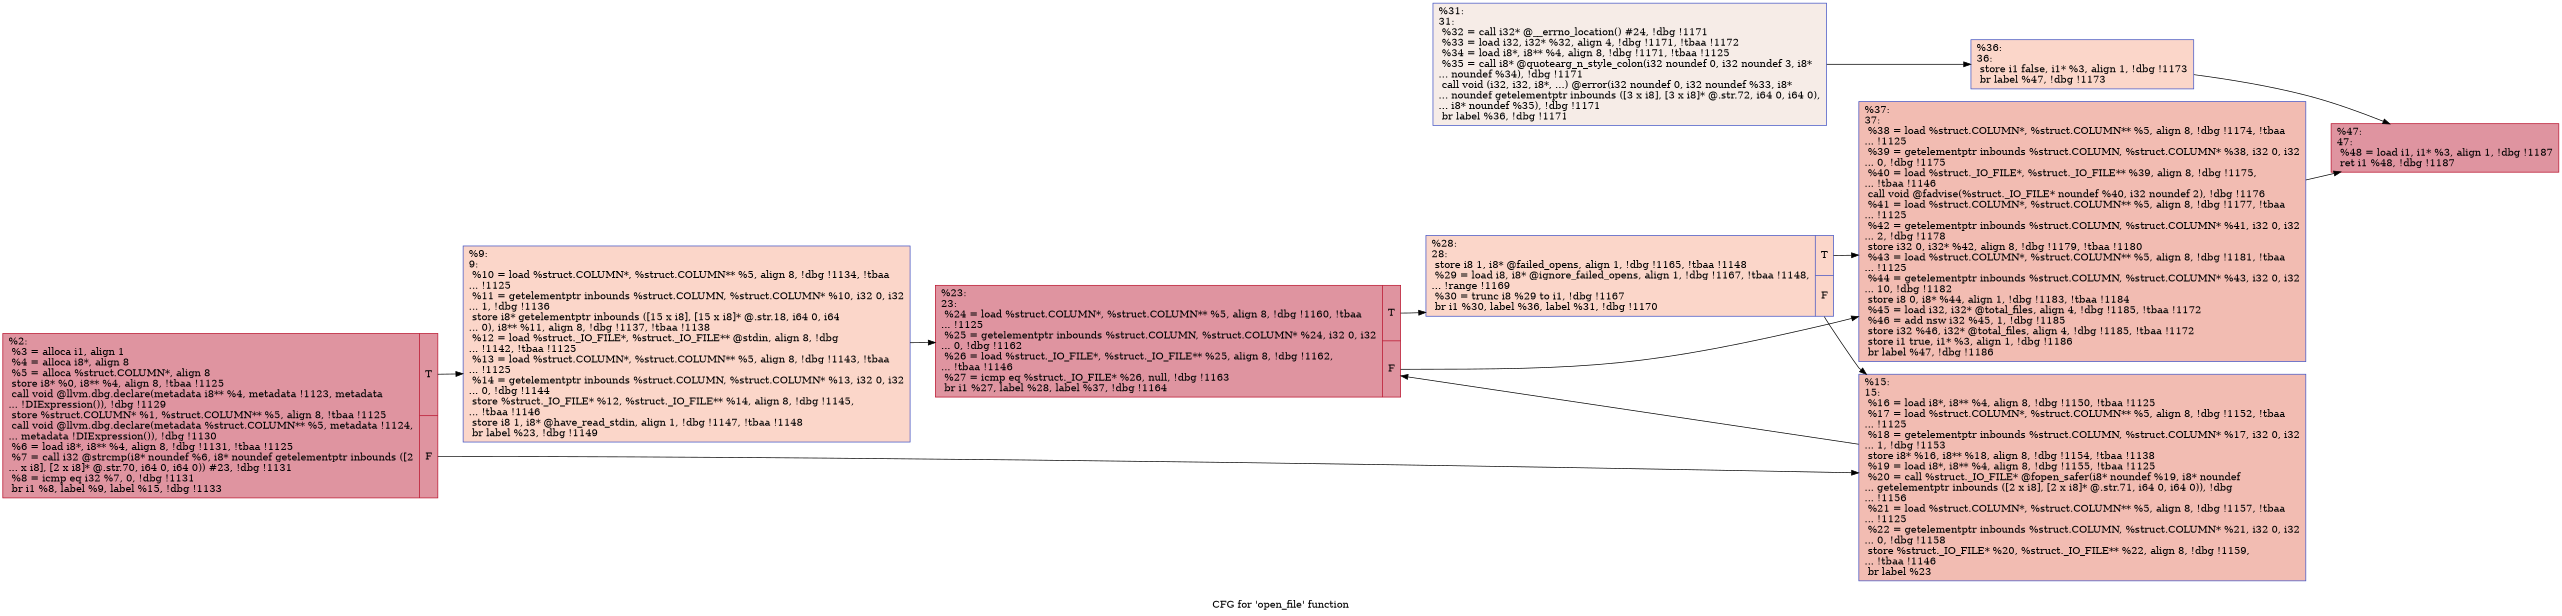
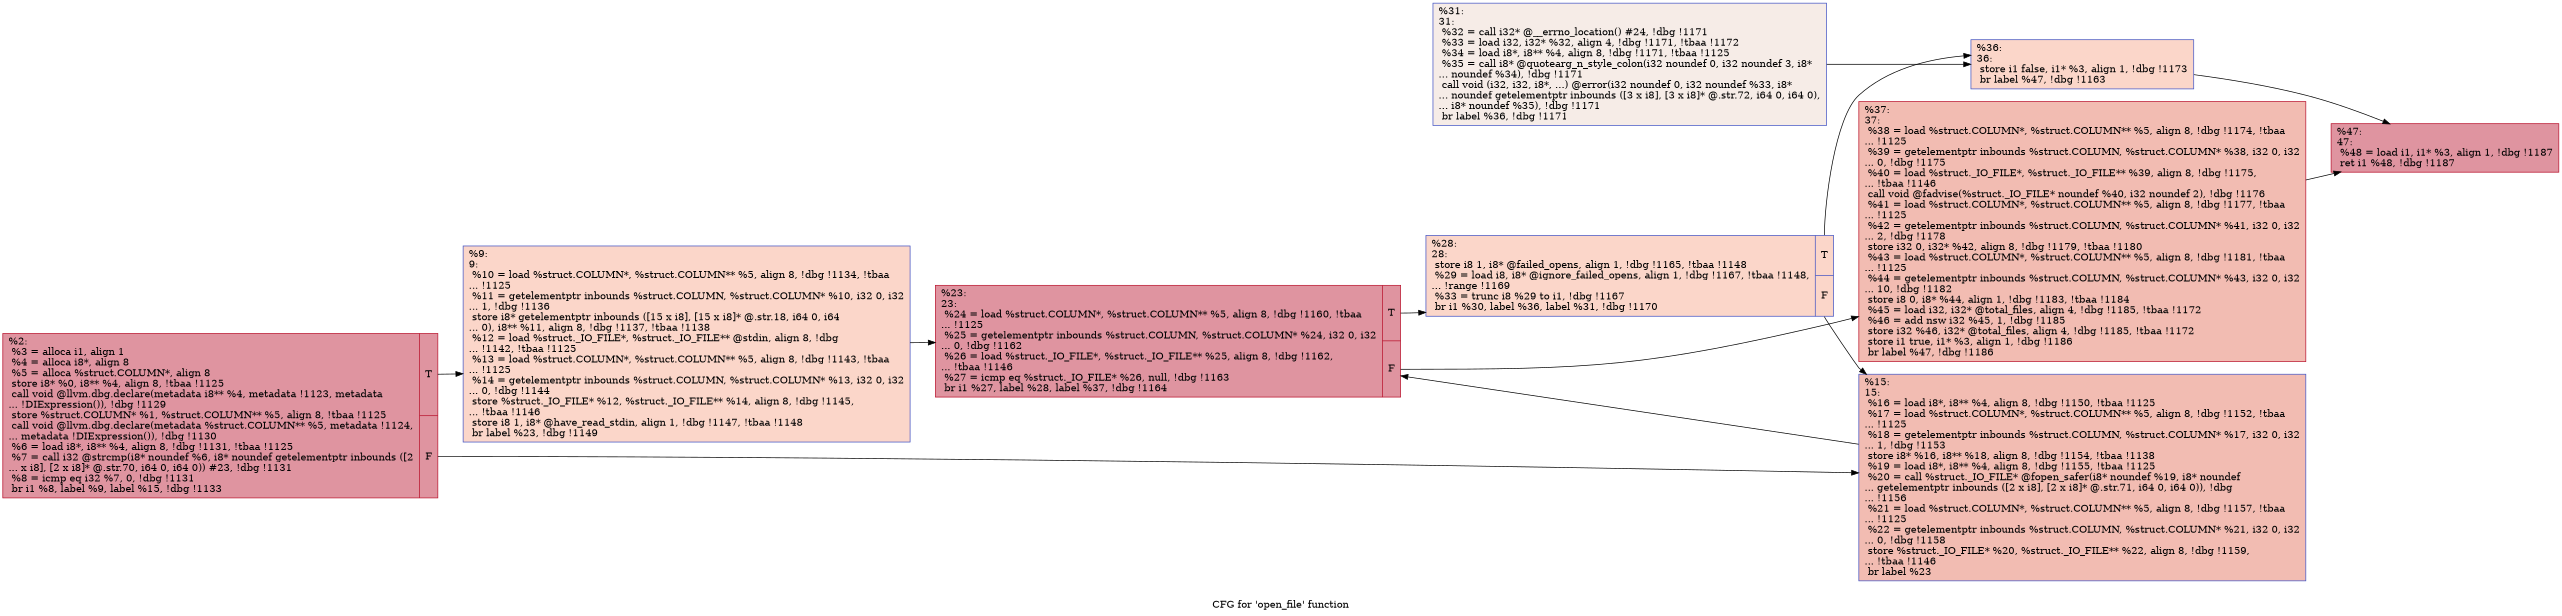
node "%36:": text "br label %47, !dbg !1173" -> "br label %47, !dbg !1163"
node "%37:": color #3d50c3ff -> #b70d28ff
edge "%28:" -> "%37:": now "%28:" -> "%36:"
node "%28:": text "%30 = trunc i8 %29 to i1, !dbg !1167" -> "%33 = trunc i8 %29 to i1, !dbg !1167"
